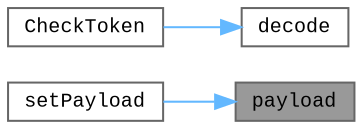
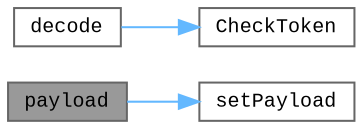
edge "CheckToken" -> "decode": reversed
edge "setPayload" -> "payload": reversed
